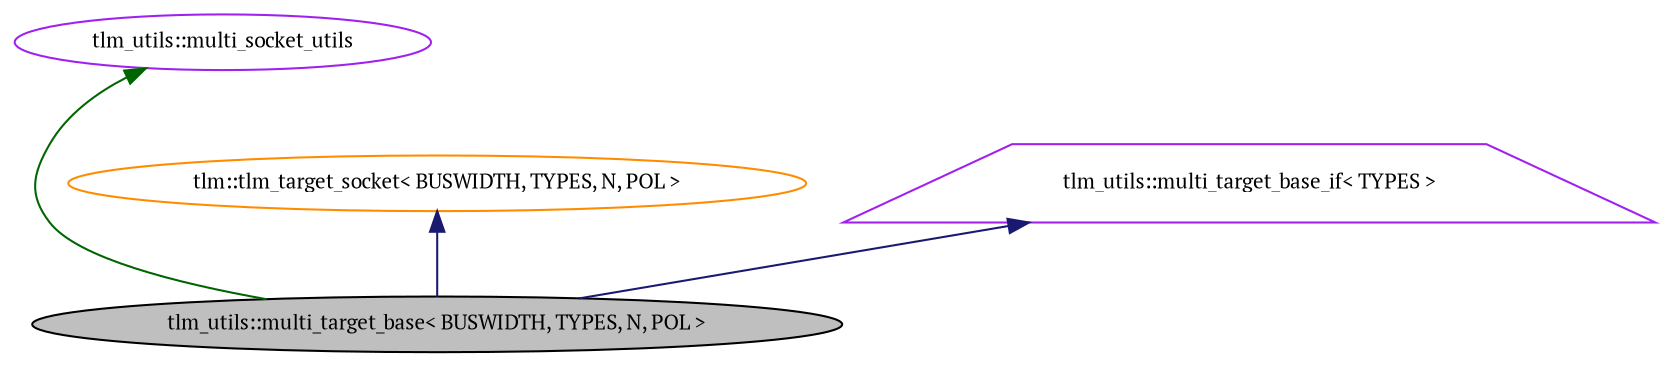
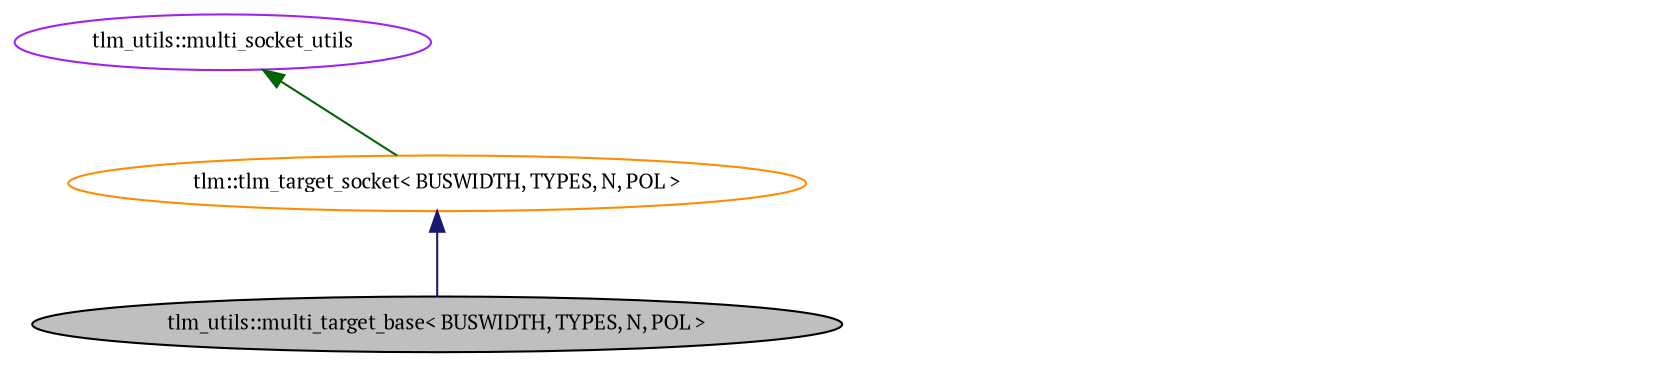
node "tlm_utils::multi_target_base_if< TYPES >": removed
edge "tlm_utils::multi_target_base< BUSWIDTH, TYPES, N, POL >" -> "tlm_utils::multi_socket_utils": now "tlm::tlm_target_socket< BUSWIDTH, TYPES, N, POL >" -> "tlm_utils::multi_socket_utils"
